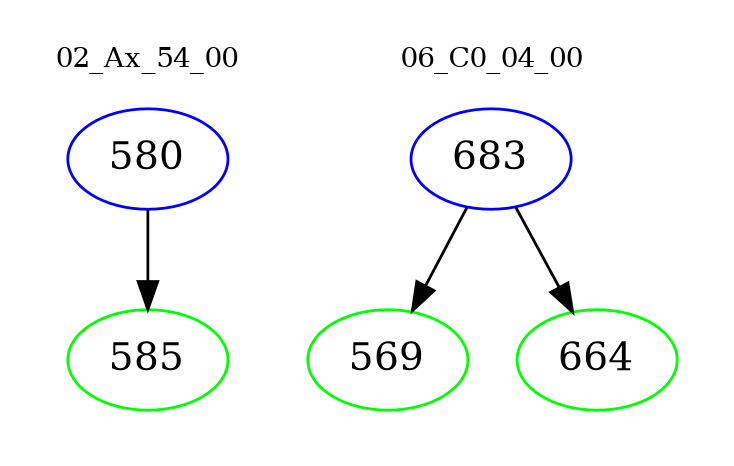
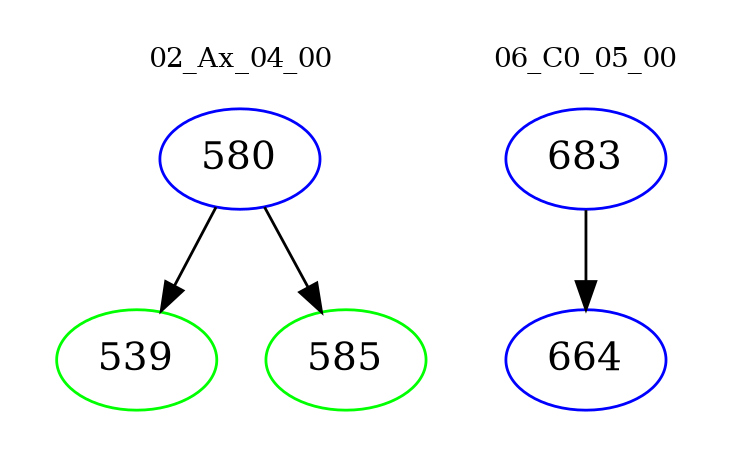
cluster "02_Ax_54_00": label "02_Ax_54_00" -> "02_Ax_04_00"
cluster "06_C0_04_00": label "06_C0_04_00" -> "06_C0_05_00"
node "539": added
node "569": removed
node "664": color green -> blue
